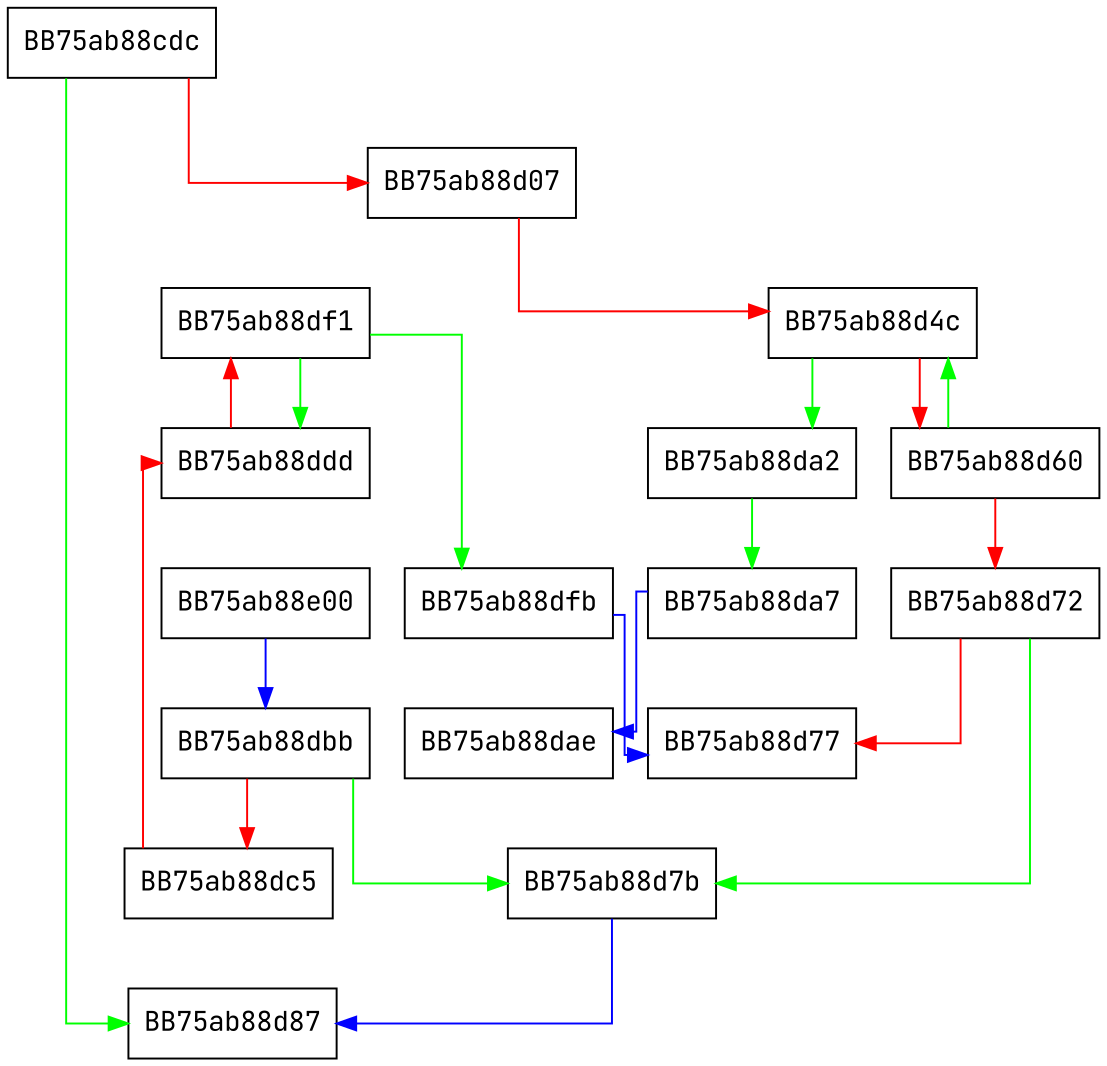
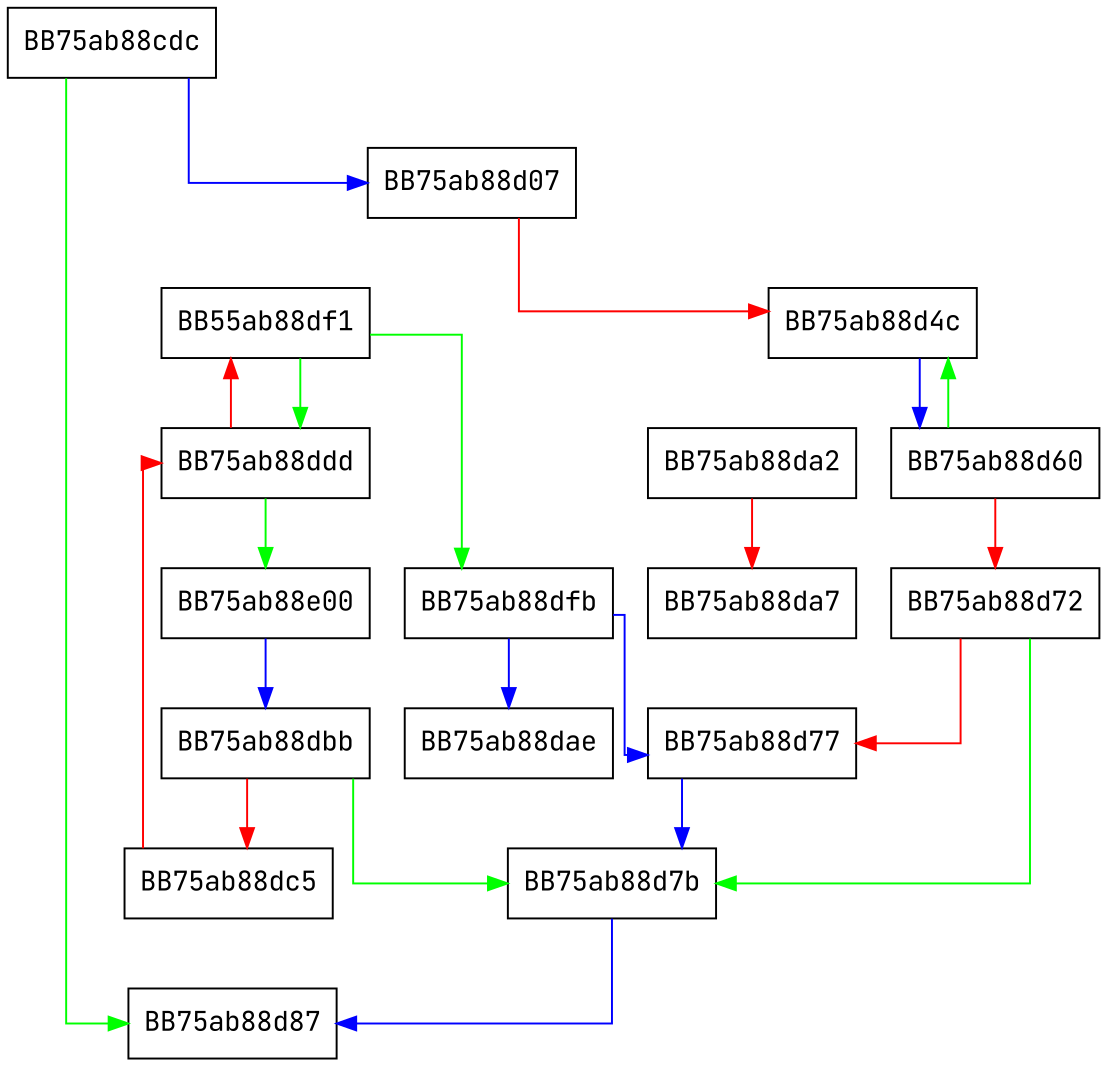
edge "BB75ab88cdc" -> "BB75ab88d07": color red -> blue
node "BB75ab88df1": label "BB75ab88df1" -> "BB55ab88df1"
edge "BB75ab88d4c" -> "BB75ab88da2": removed
edge "BB75ab88d4c" -> "BB75ab88d60": color red -> blue
edge "BB75ab88ddd" -> "BB75ab88e00": added
edge "BB75ab88da2" -> "BB75ab88da7": color green -> red
edge "BB75ab88da7" -> "BB75ab88dae": now "BB75ab88dfb" -> "BB75ab88dae"
edge "BB75ab88d77" -> "BB75ab88d7b": added
